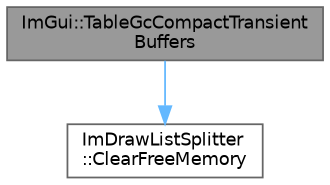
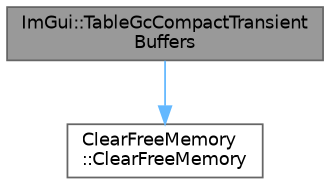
node "ImDrawListSplitter ::ClearFreeMemory": label "ImDrawListSplitter ::ClearFreeMemory" -> "ClearFreeMemory ::ClearFreeMemory"
